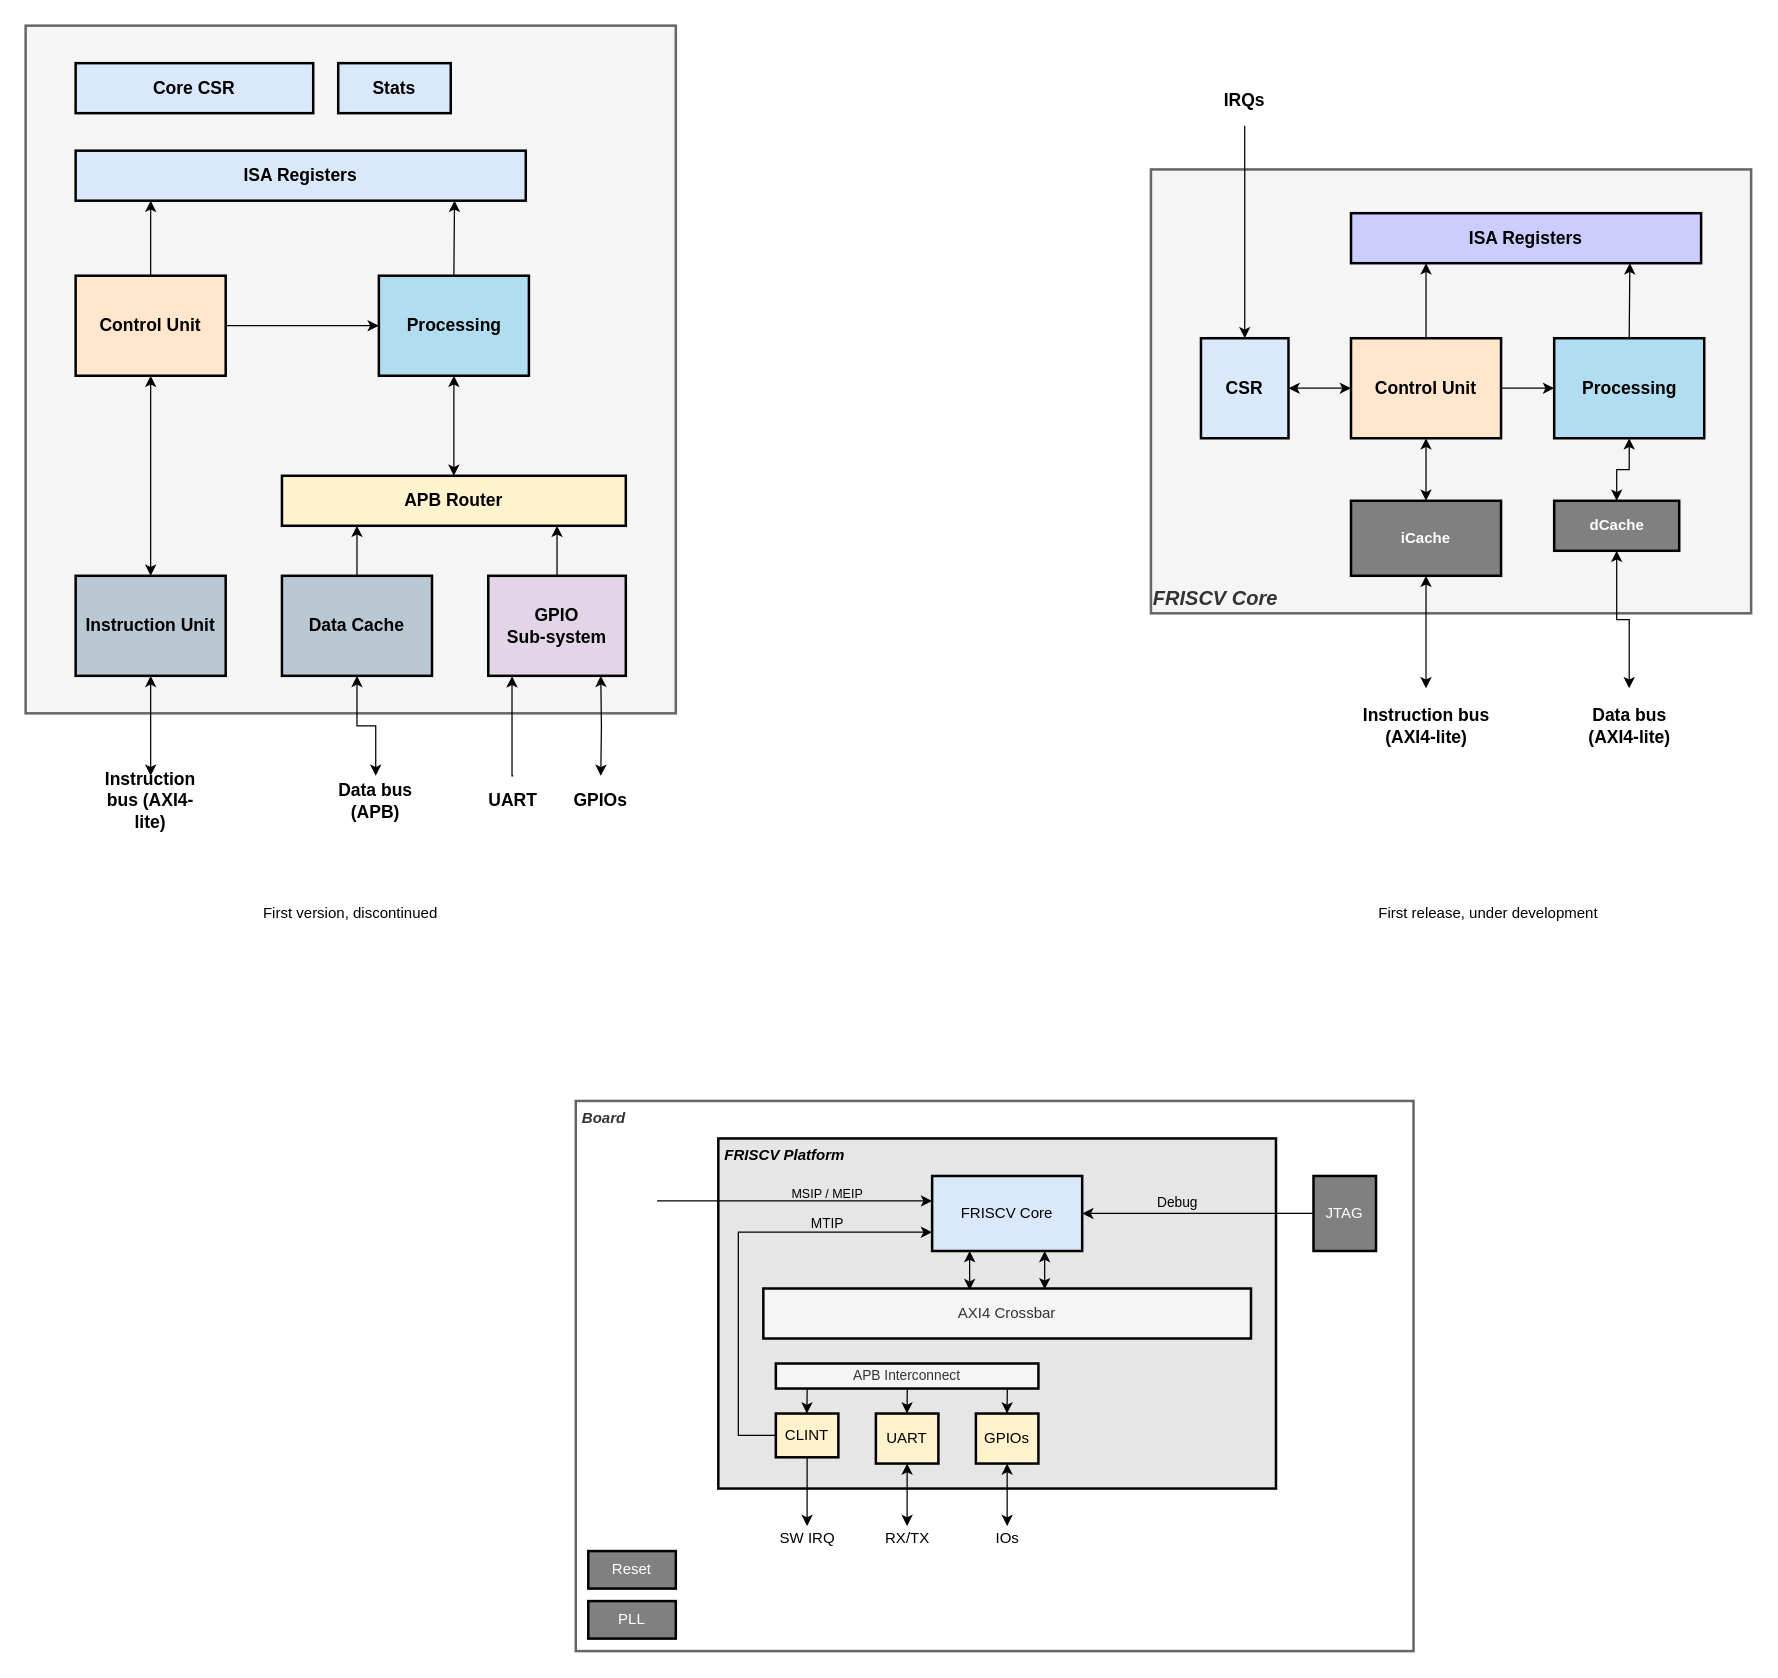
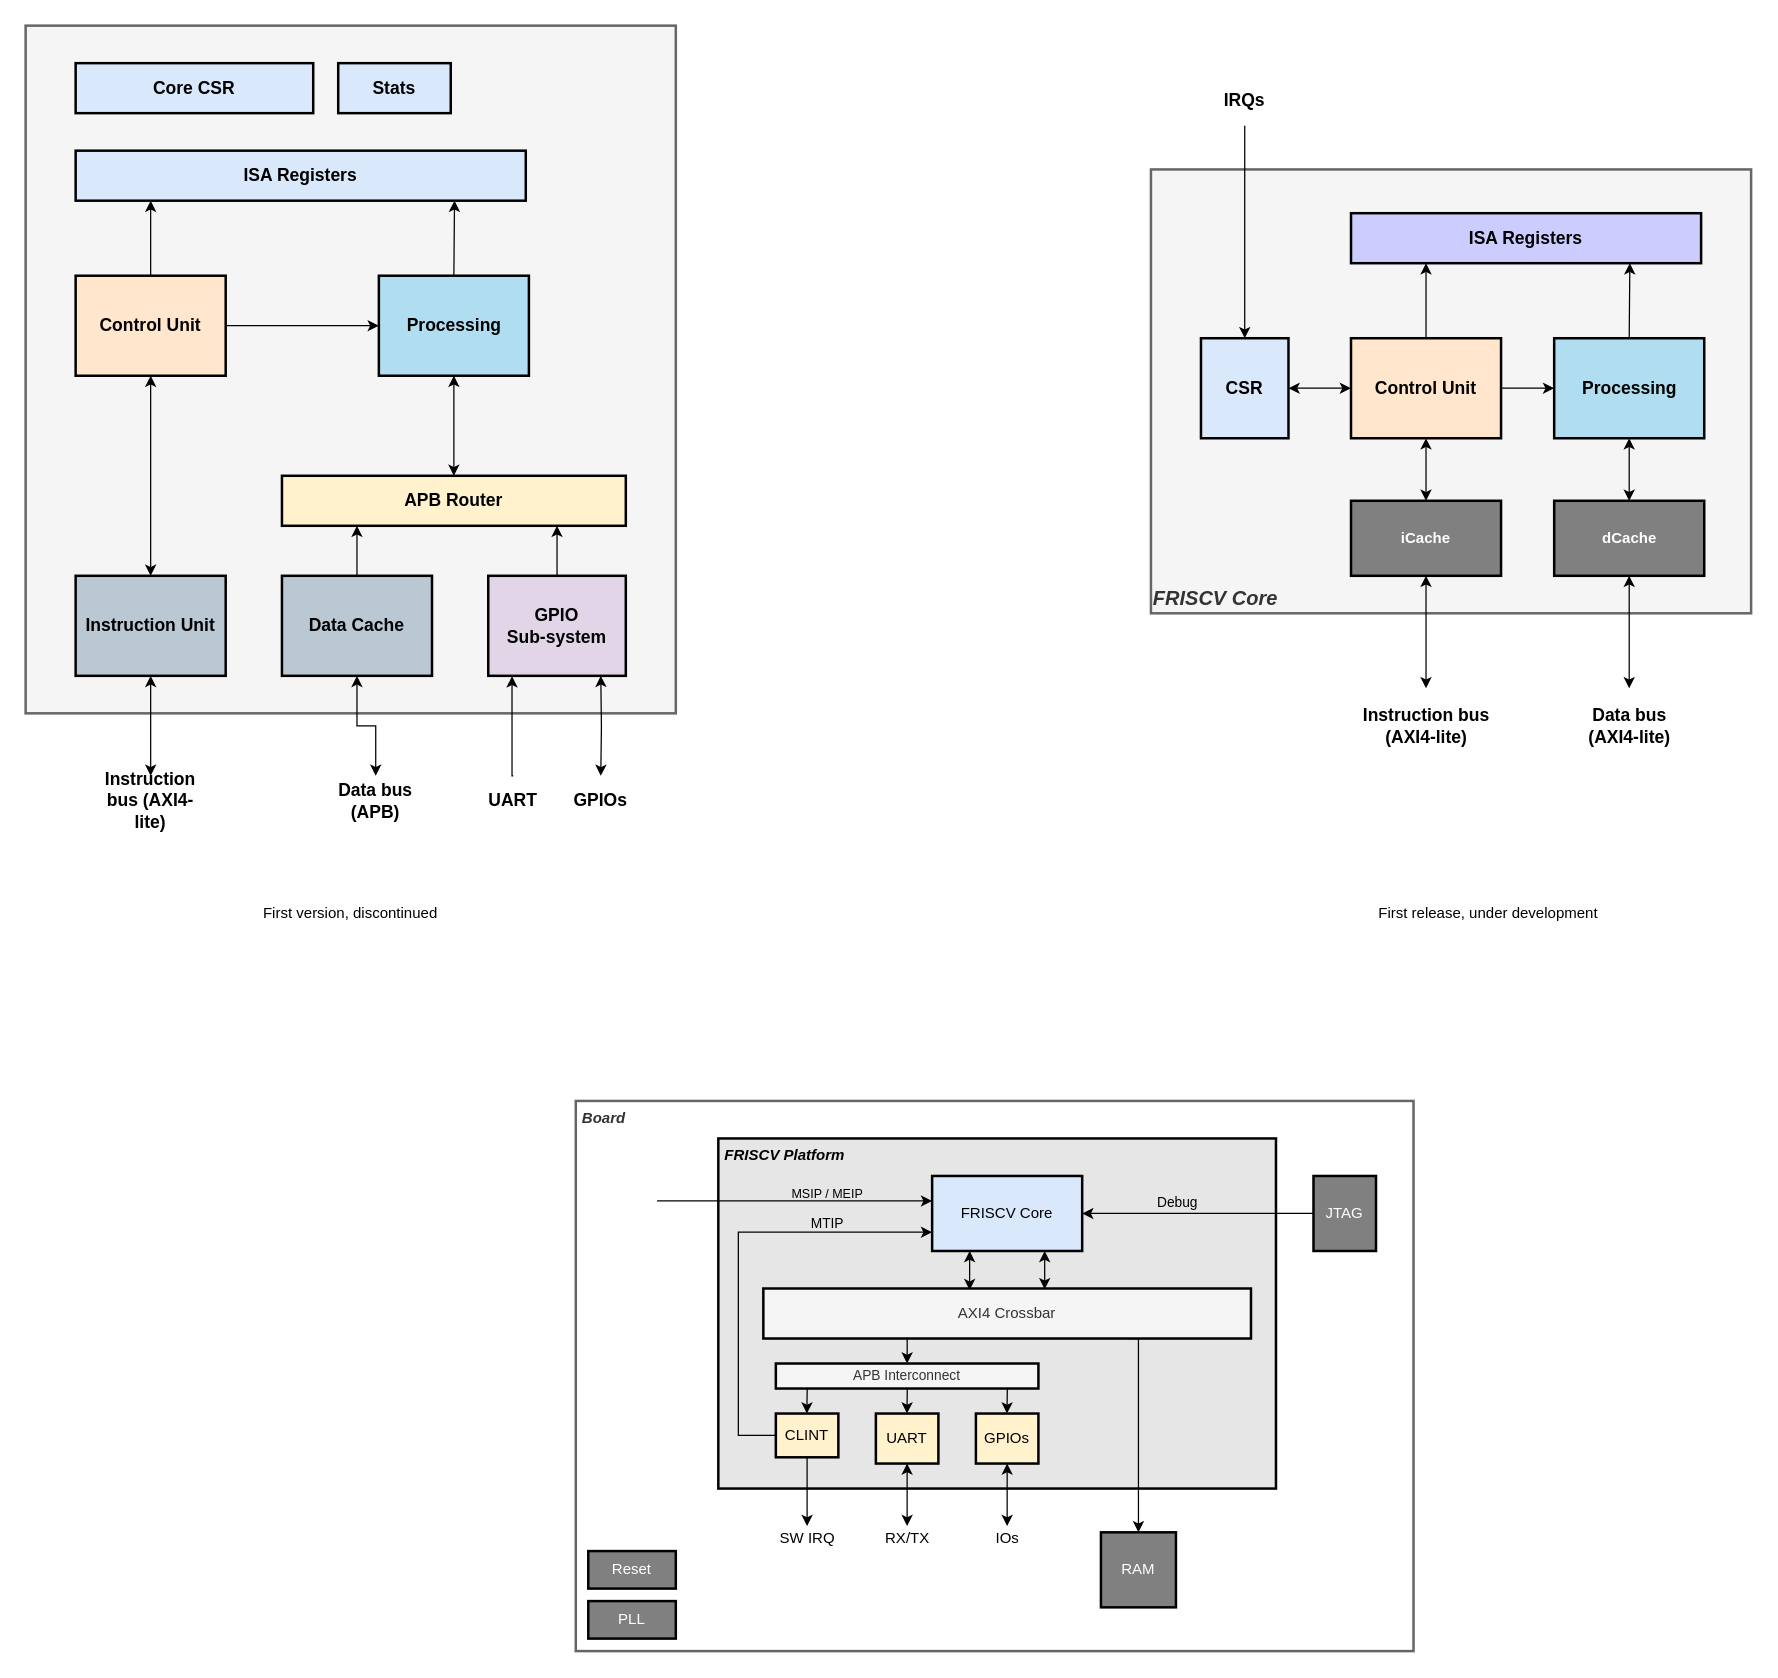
node "dCache": size 125x50 -> 150x75
edge "AXI4 Crossbar" -> "APB Interconnect": added
edge "AXI4 Crossbar" -> "RAM": added
node "RAM": added
